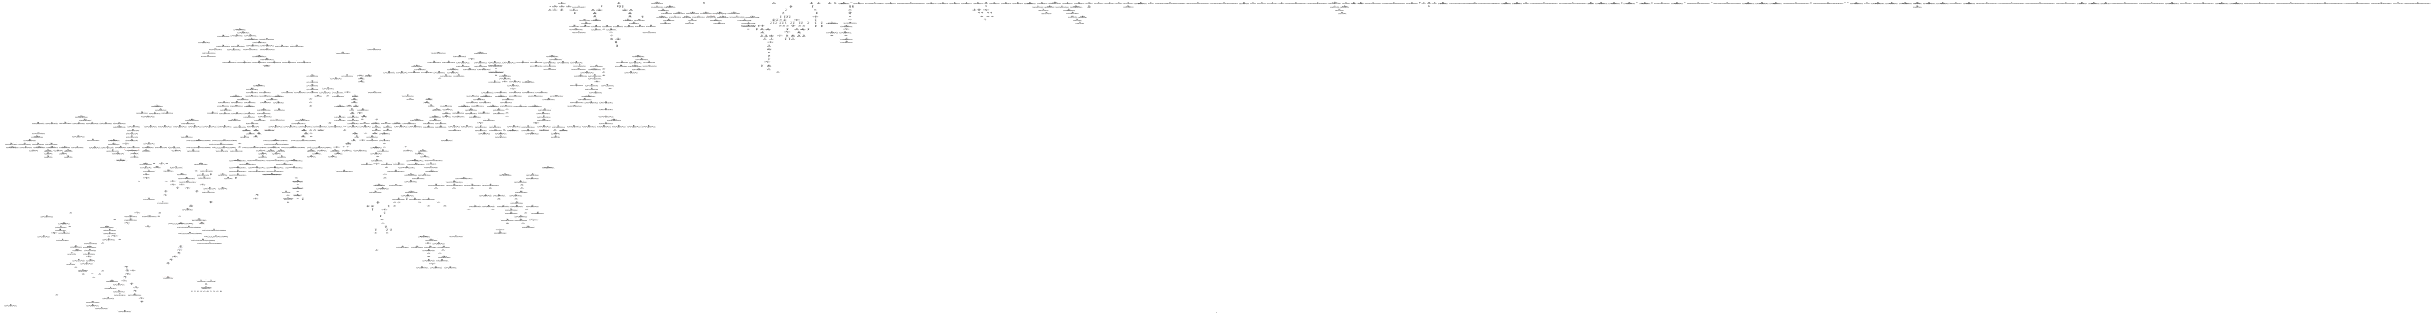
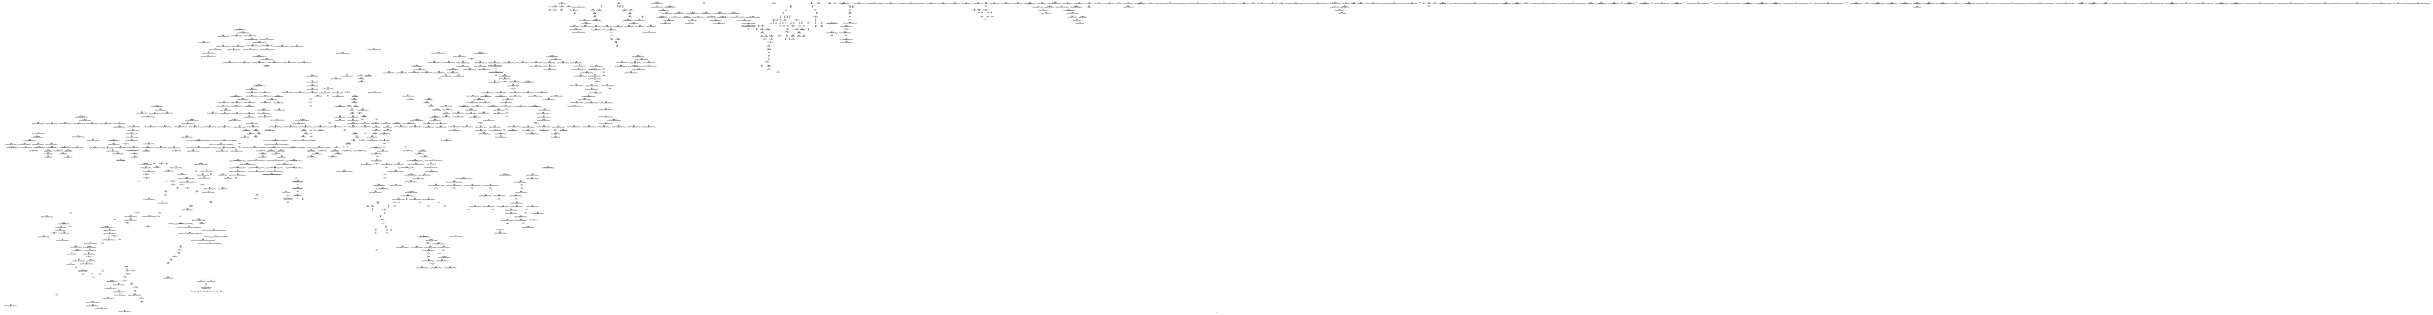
node "NodeID: 243": removed
